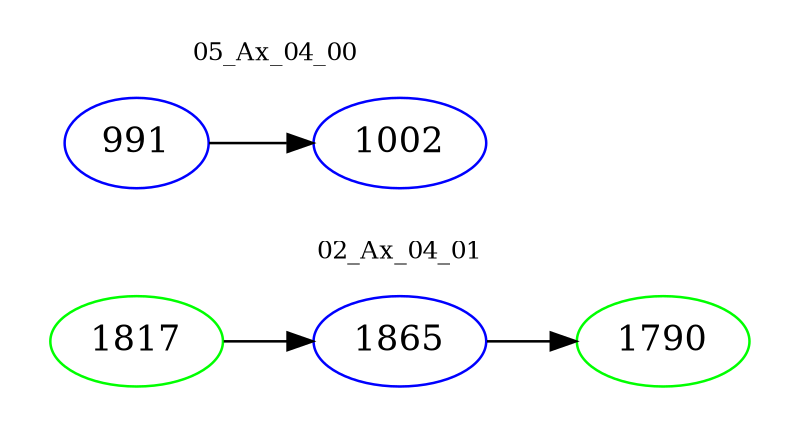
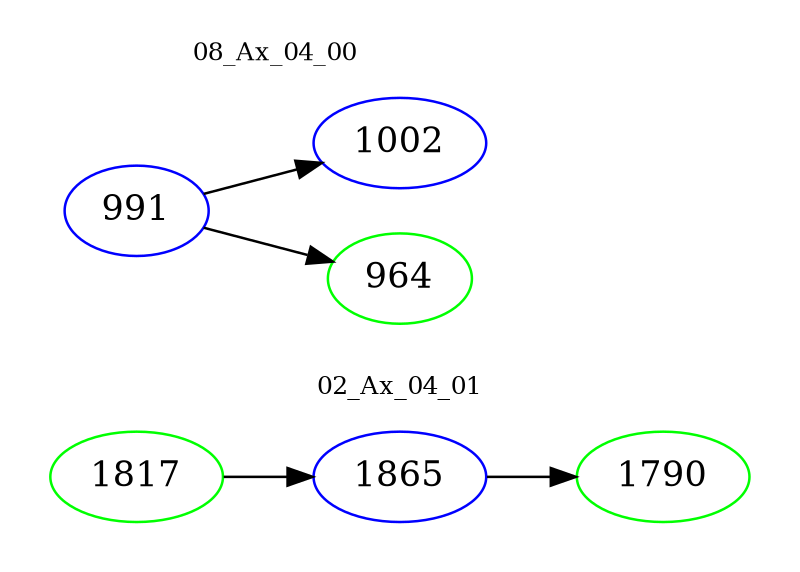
cluster "05_Ax_04_00": label "05_Ax_04_00" -> "08_Ax_04_00"
node "964": added
